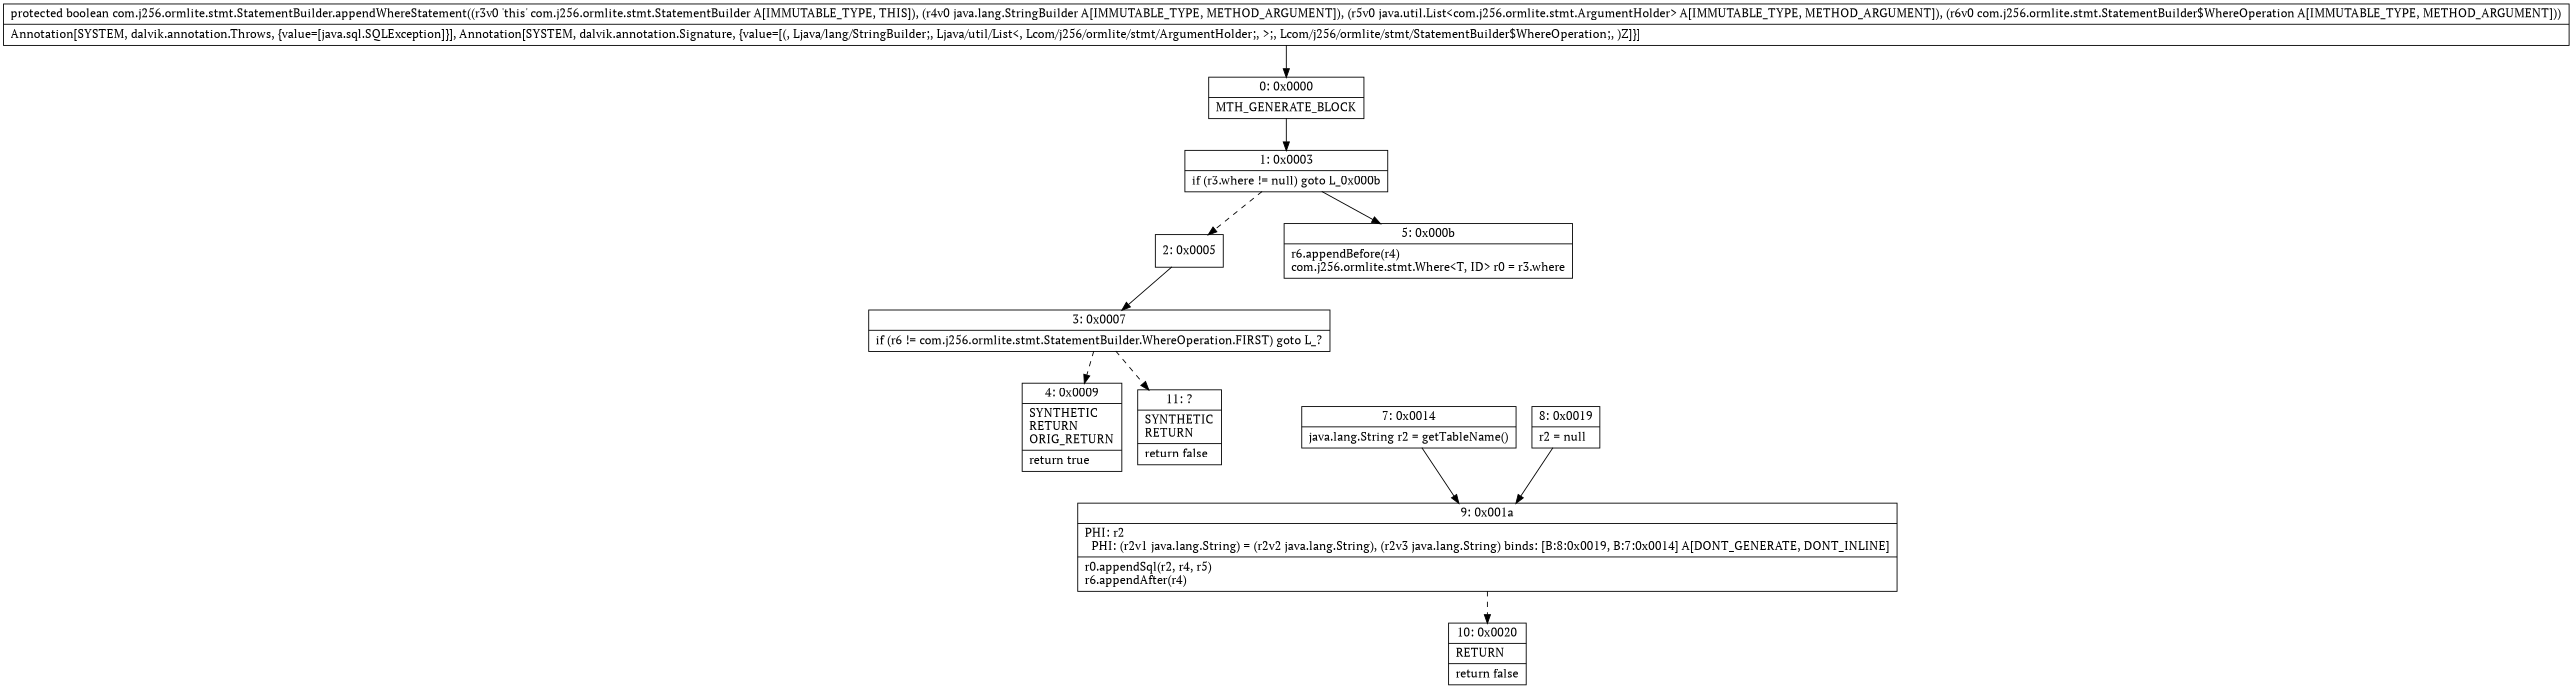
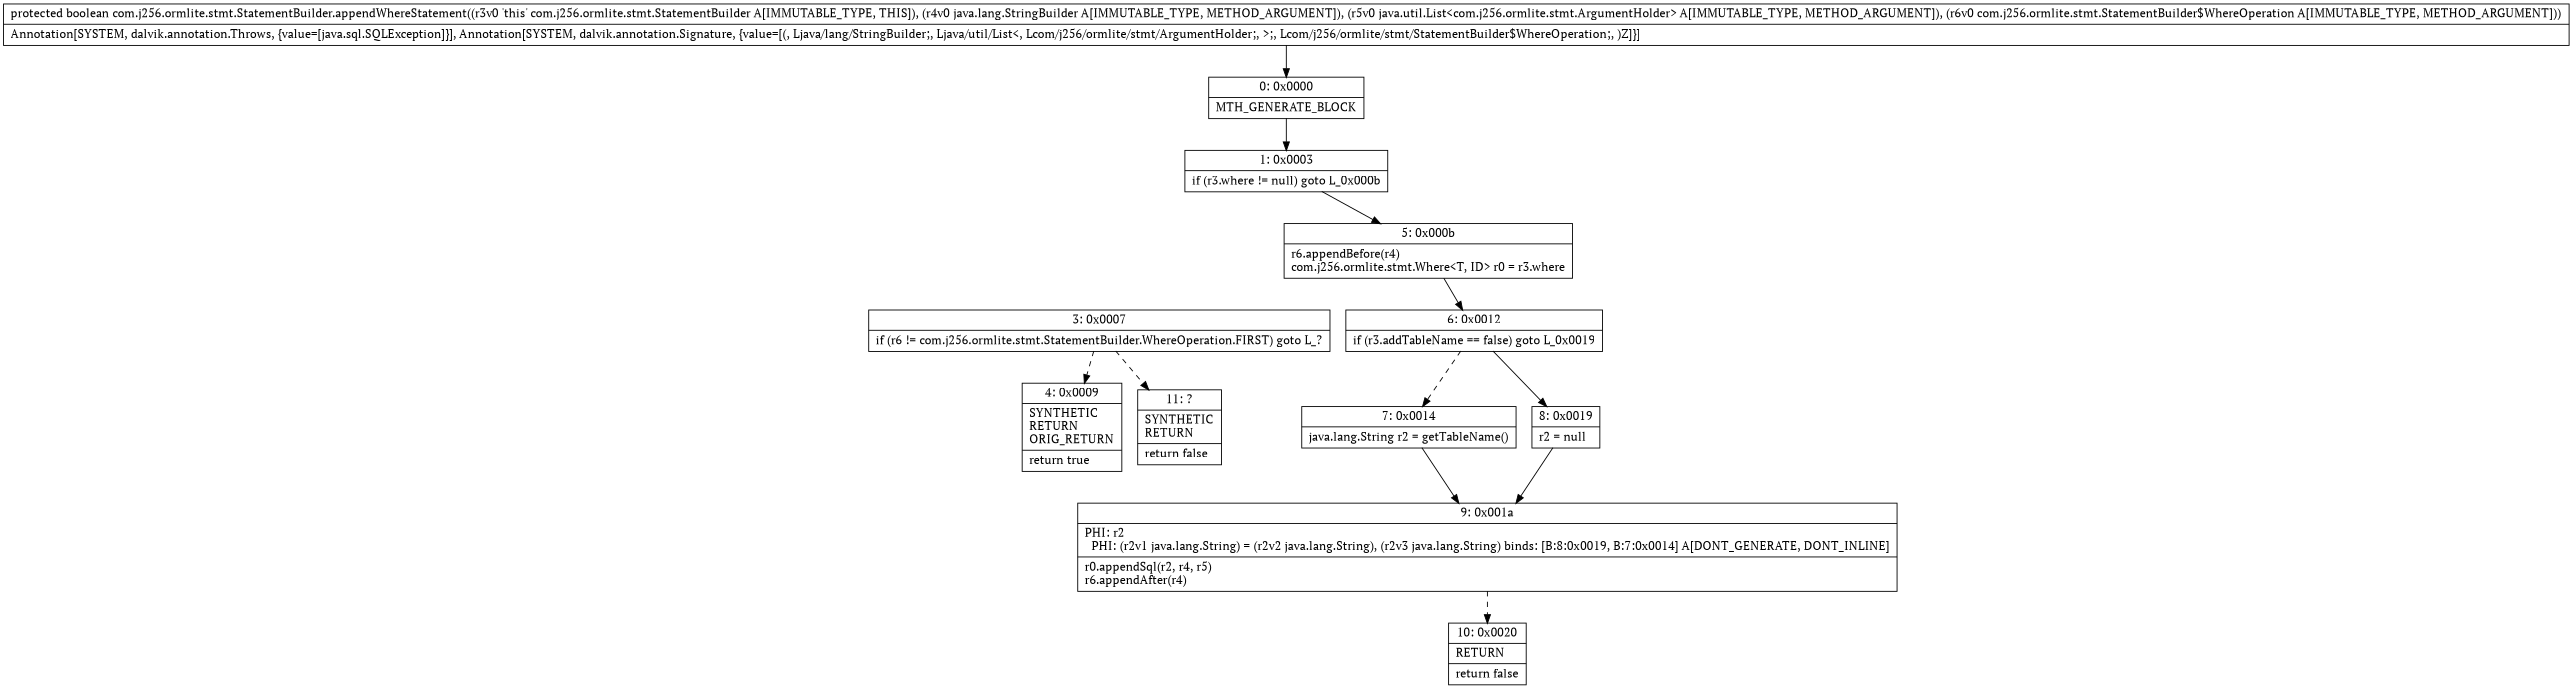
node "2: 0x0005": removed
node "6: 0x0012": added
